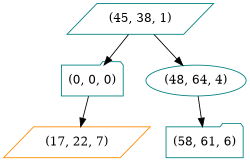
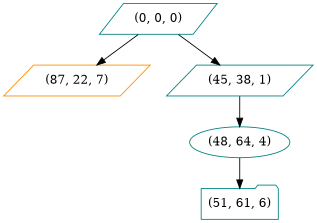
edge "(45, 38, 1)" -> "(0, 0, 0)": reversed
node "(0, 0, 0)": shape folder -> parallelogram
node "(17, 22, 7)": label "(17, 22, 7)" -> "(87, 22, 7)"
node "(58, 61, 6)": label "(58, 61, 6)" -> "(51, 61, 6)"
